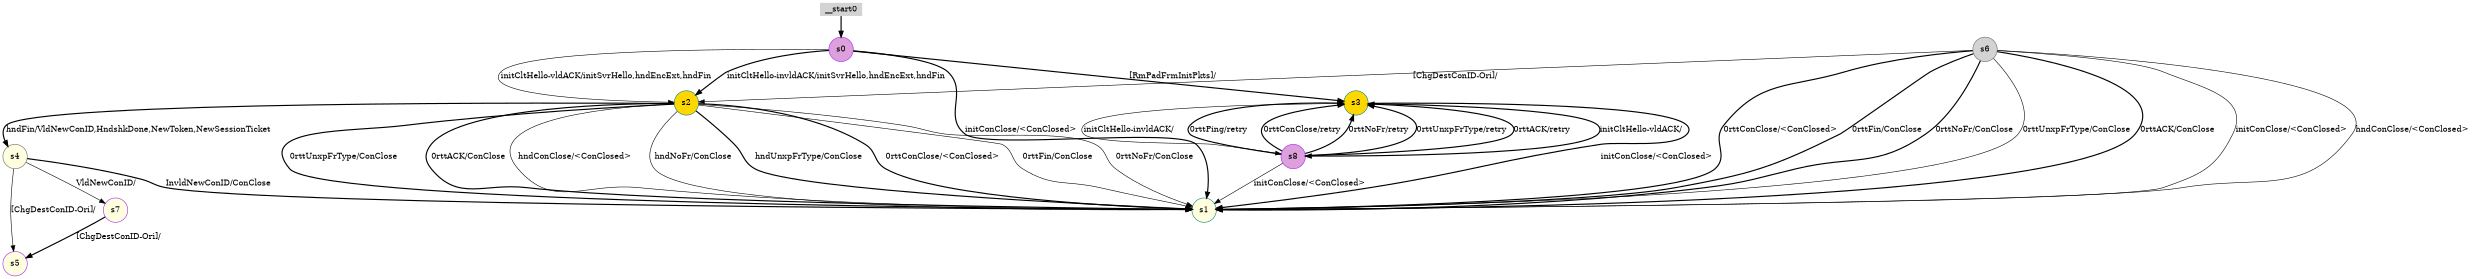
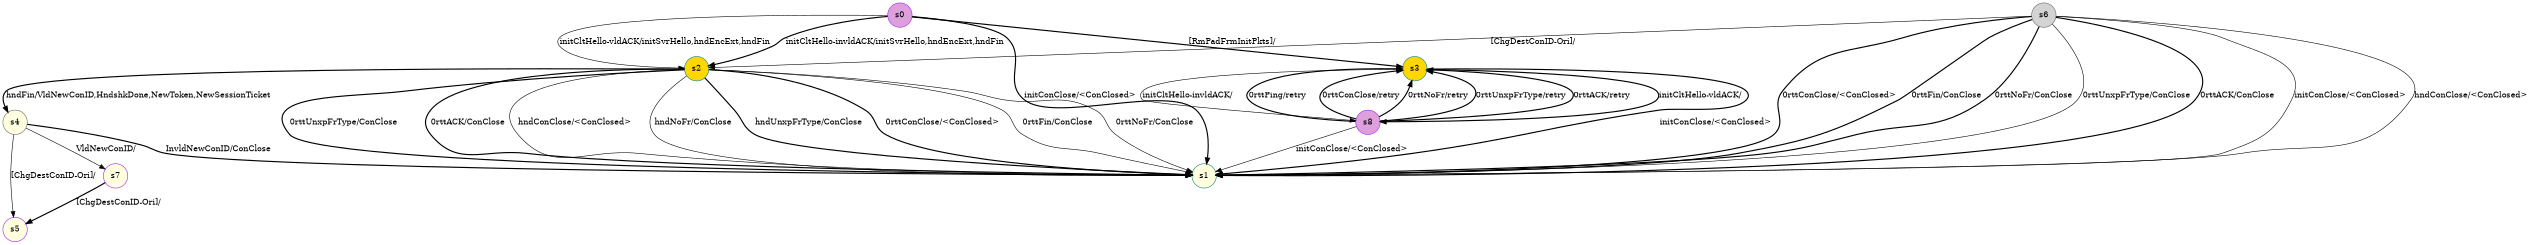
node "__start0": removed
